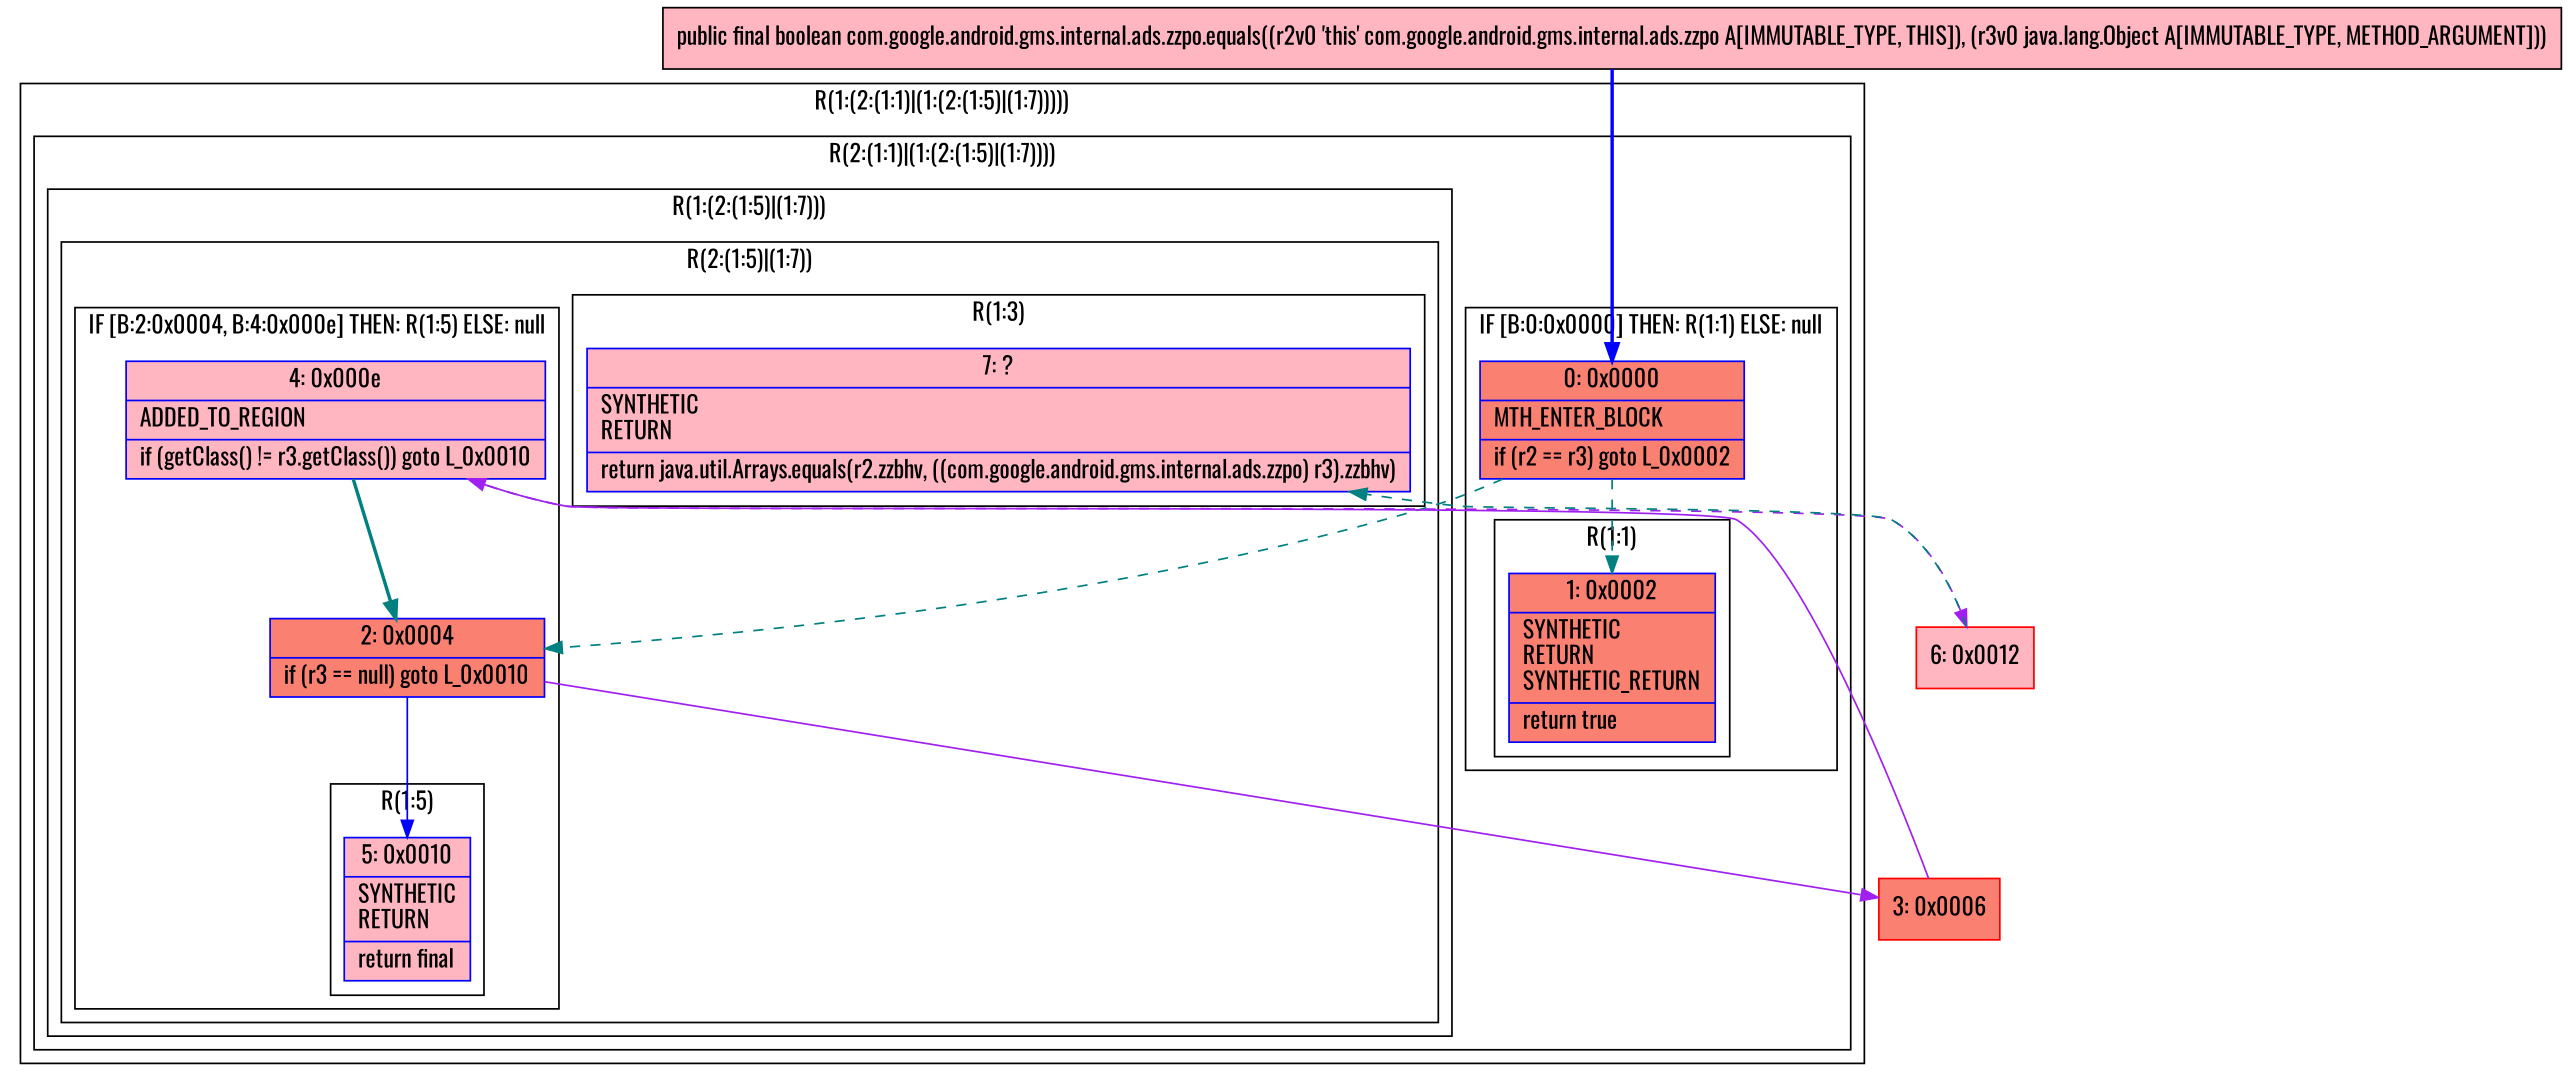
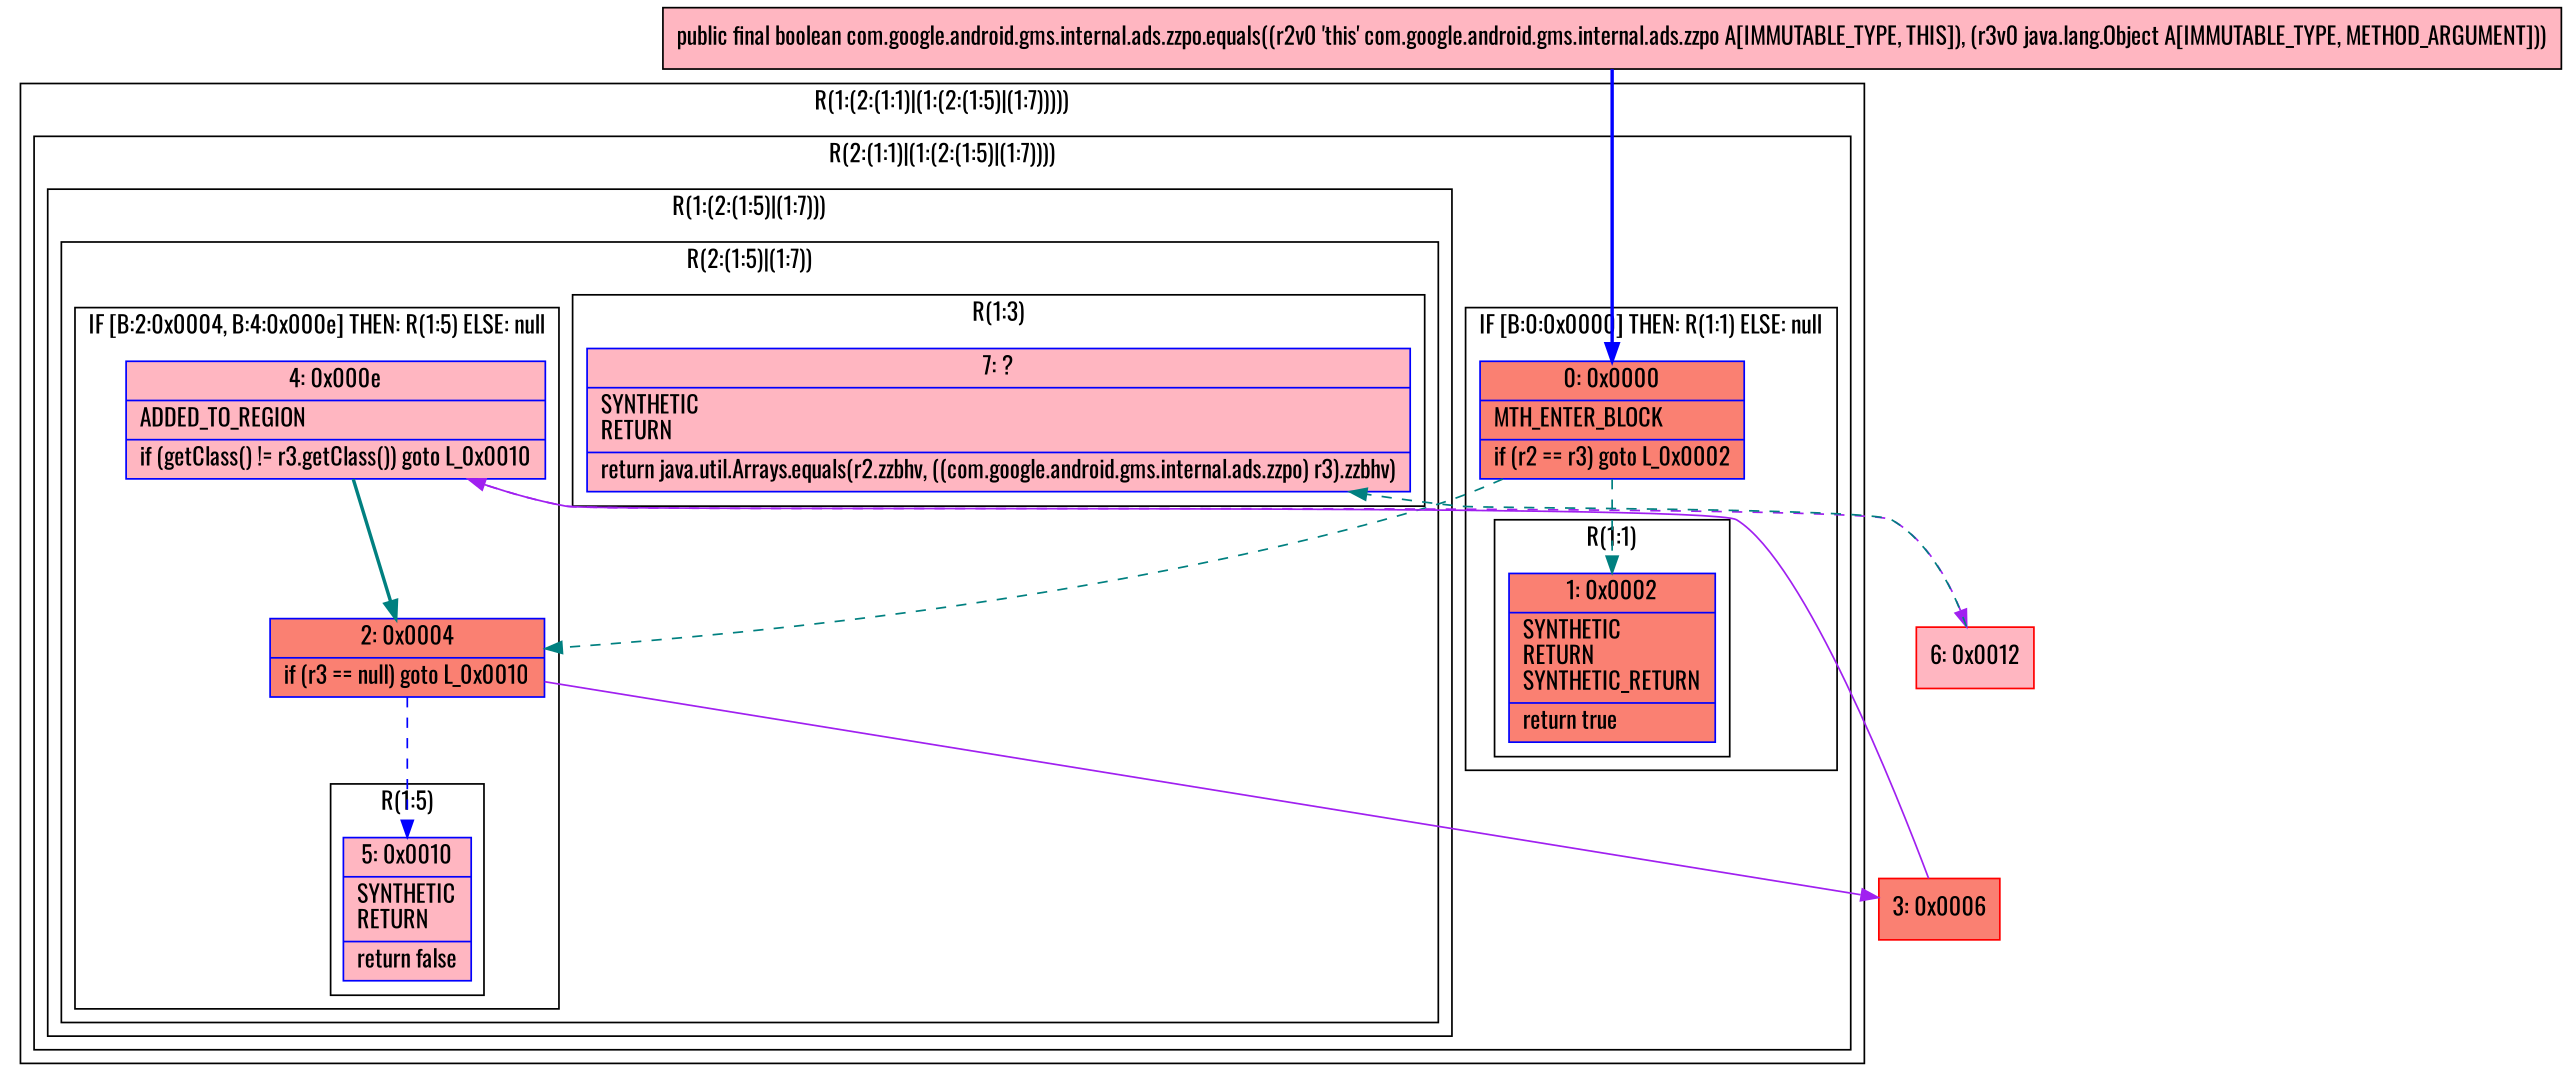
edge "2: 0x0004" -> "5: 0x0010": style solid -> dashed
node "5: 0x0010": text "return final" -> "return false"
